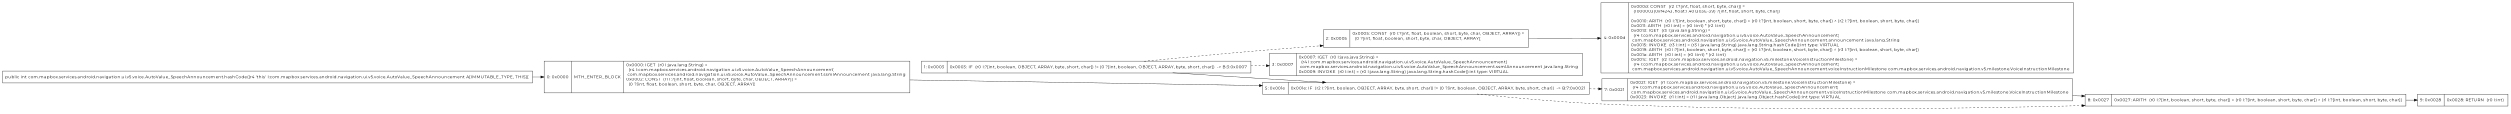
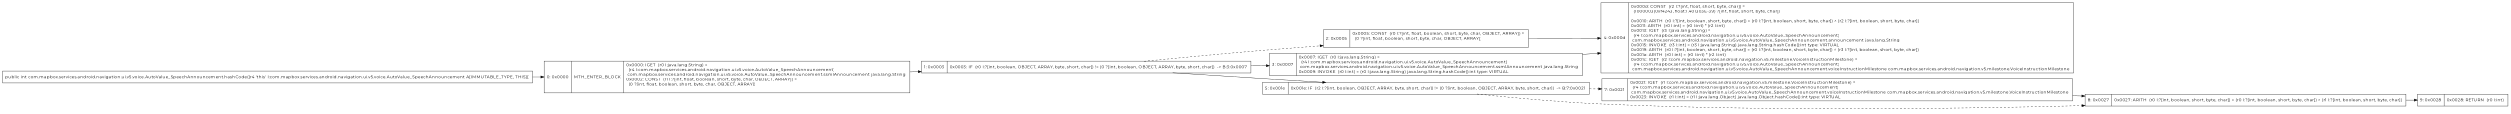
edge "3: 0x0007" -> "4: 0x000d": added
node "3: 0x0007": text "0x0007: IGET  (r0 I:java.java.String) =" -> "0x0007: IGET  (r0 I:java.lang.String) ="
edge "1: 0x0003" -> "3: 0x0007": style dashed -> solid
edge "0: 0x0000" -> "5: 0x001e": now "0: 0x0000" -> "1: 0x0003"
